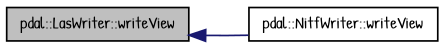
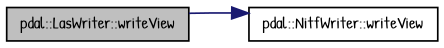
edge "pdal::NitfWriter::writeView" -> "pdal::LasWriter::writeView": reversed
